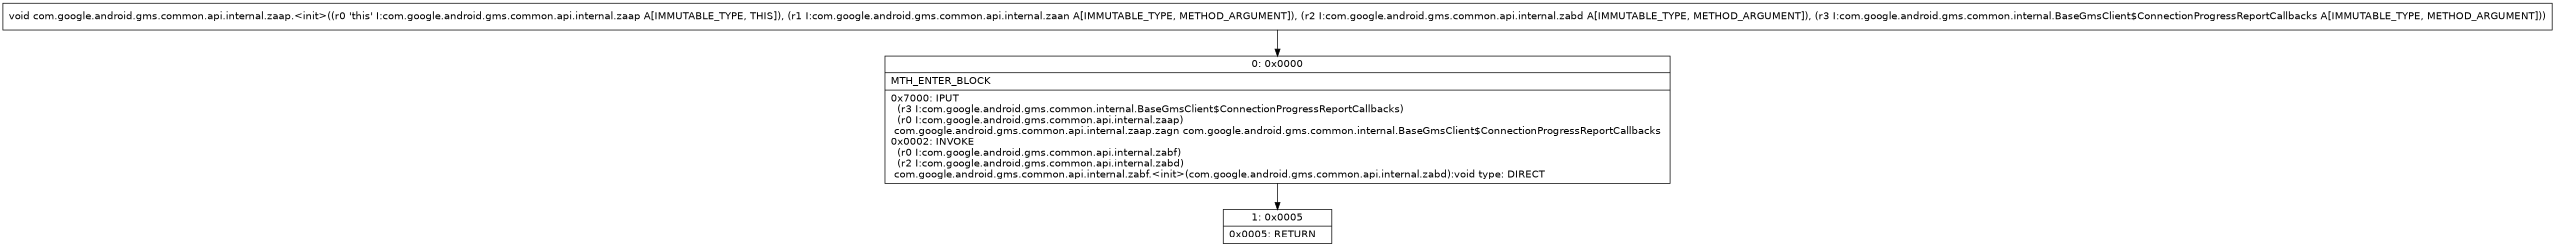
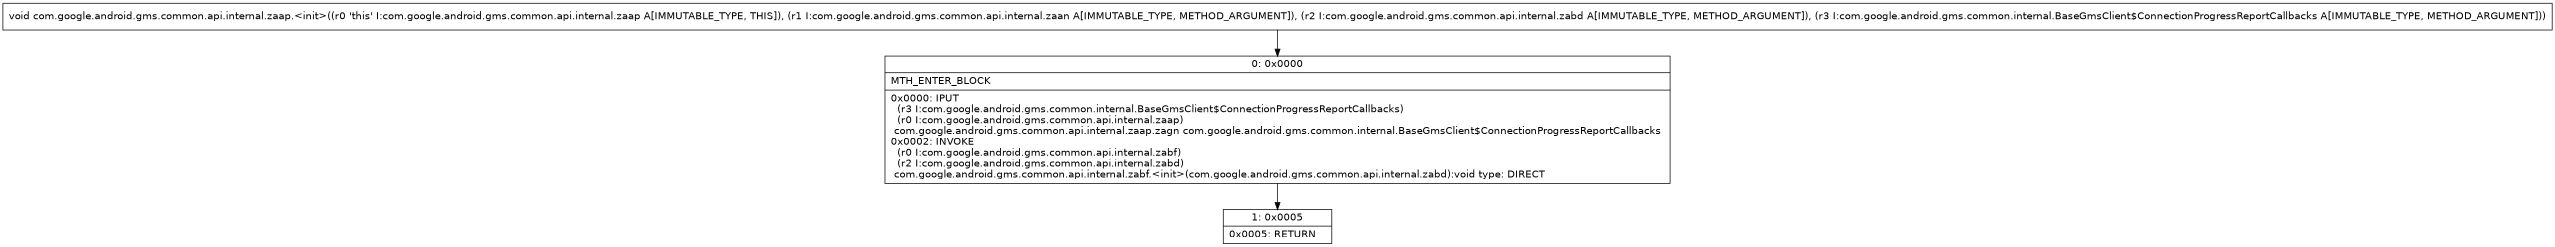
node "0: 0x0000": text "0x7000: IPUT" -> "0x0000: IPUT"
